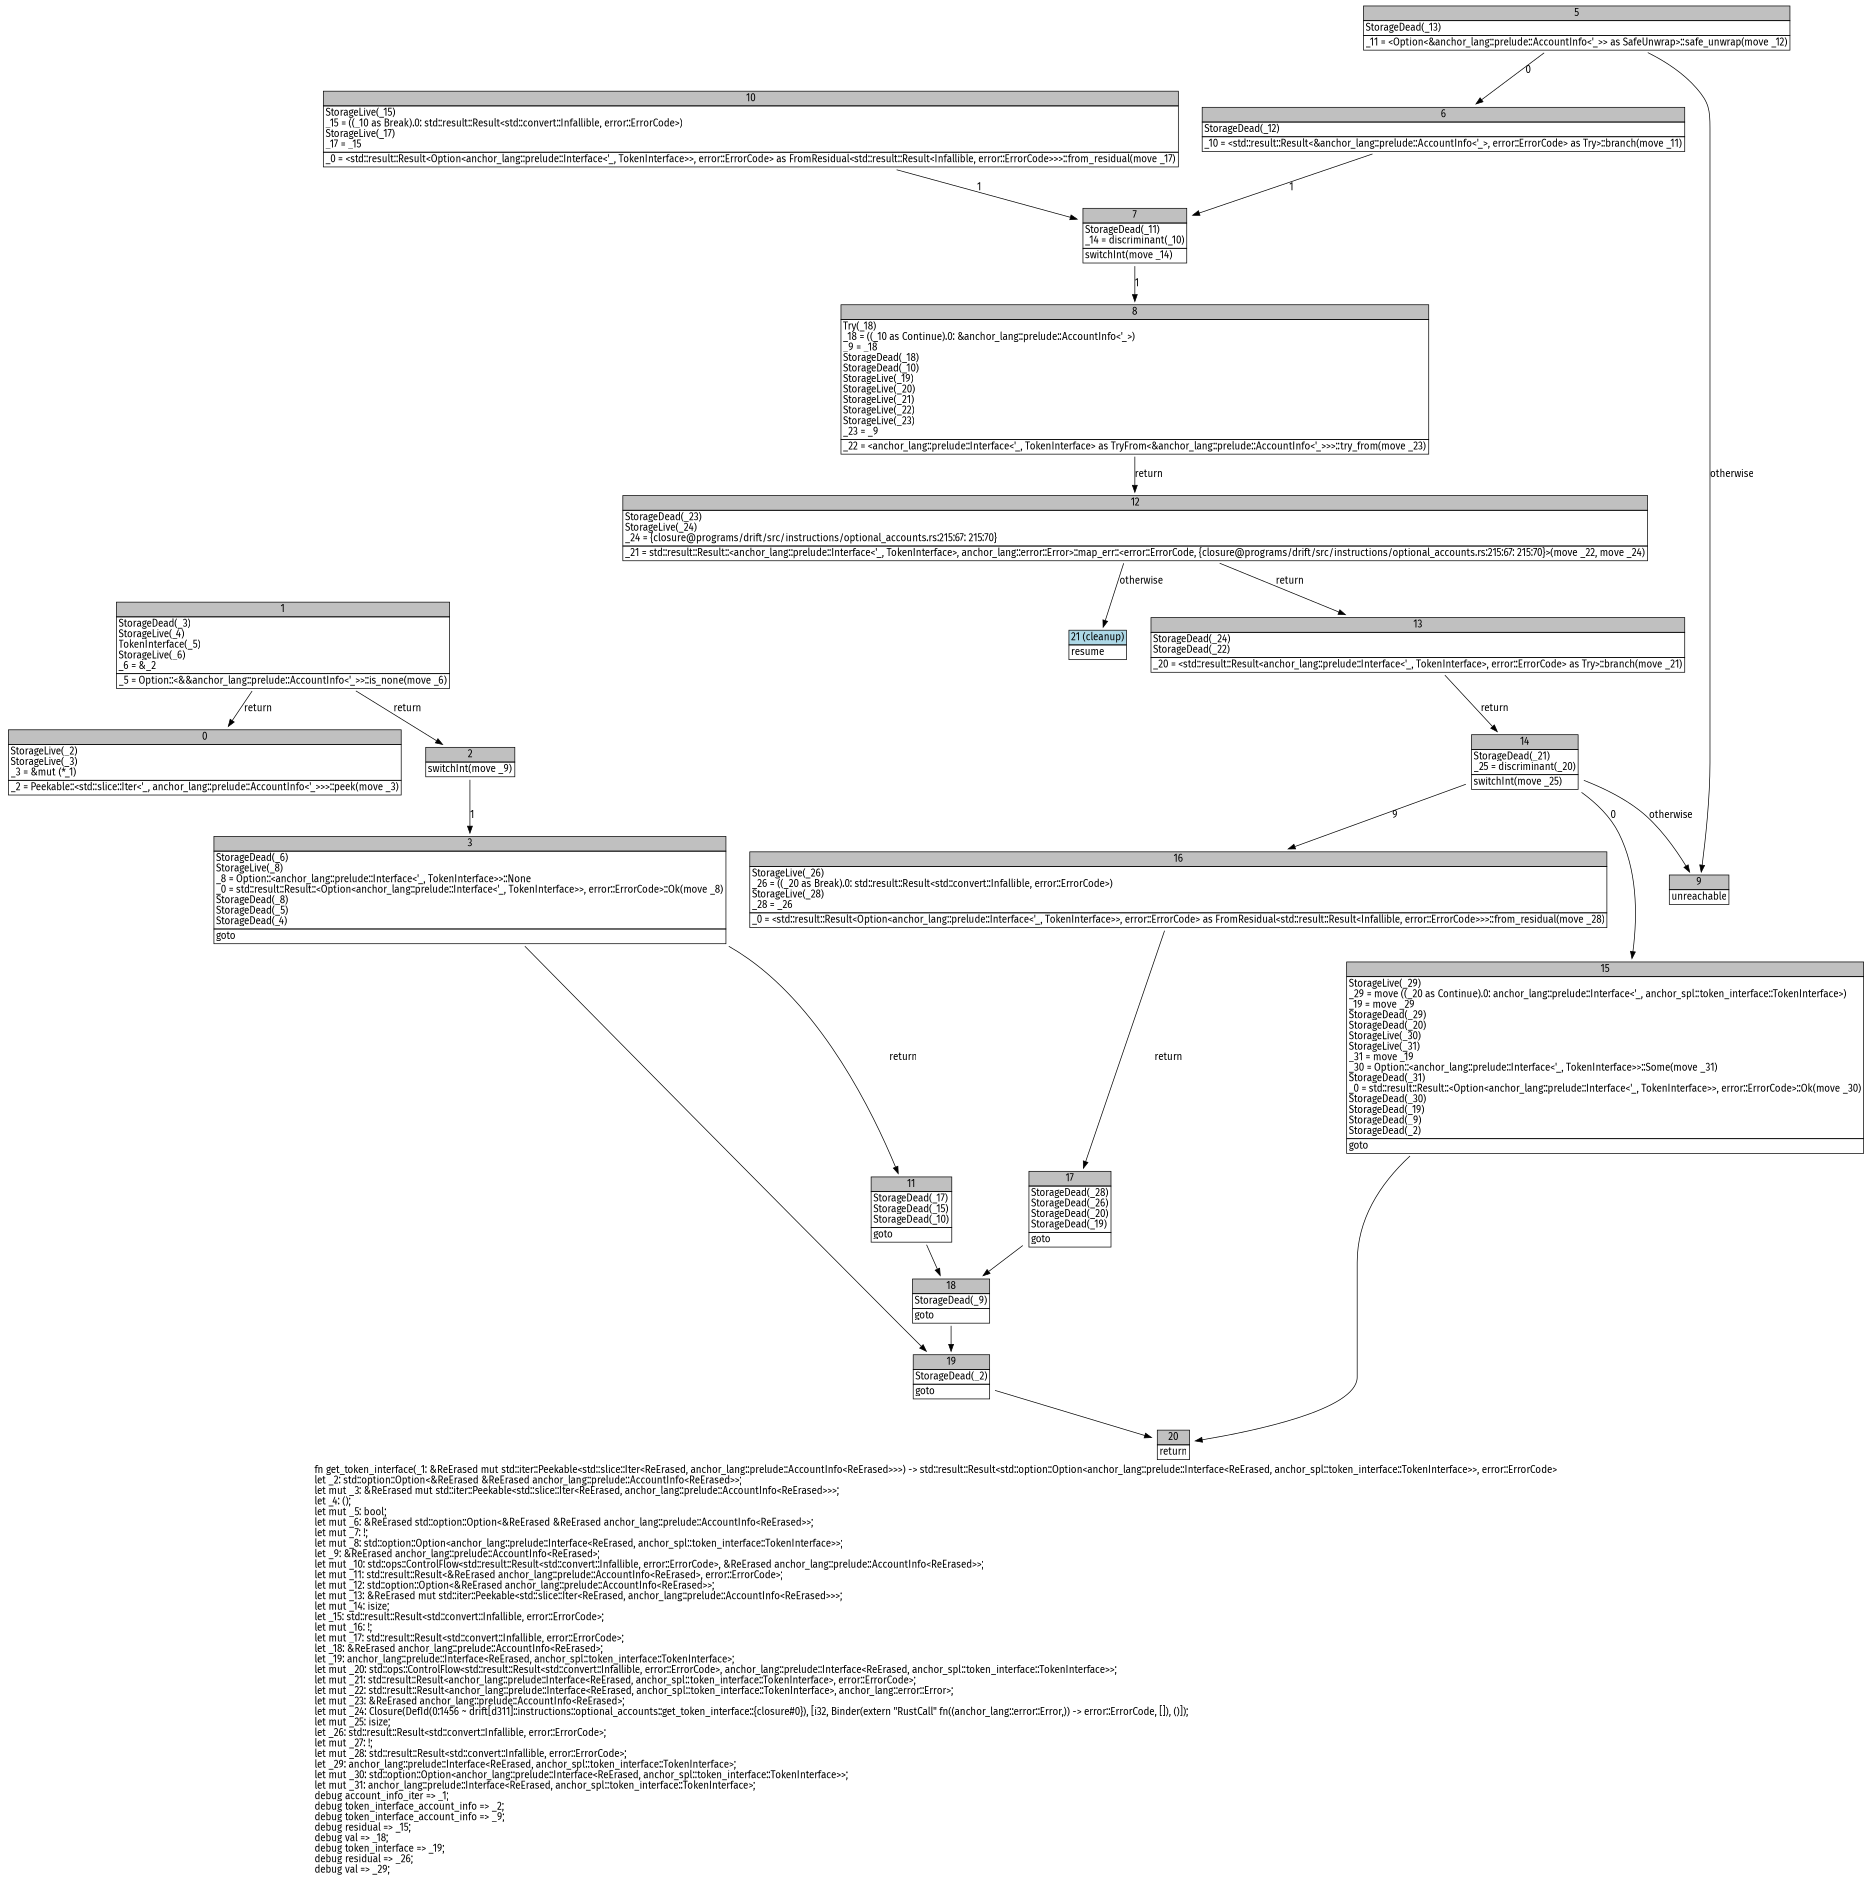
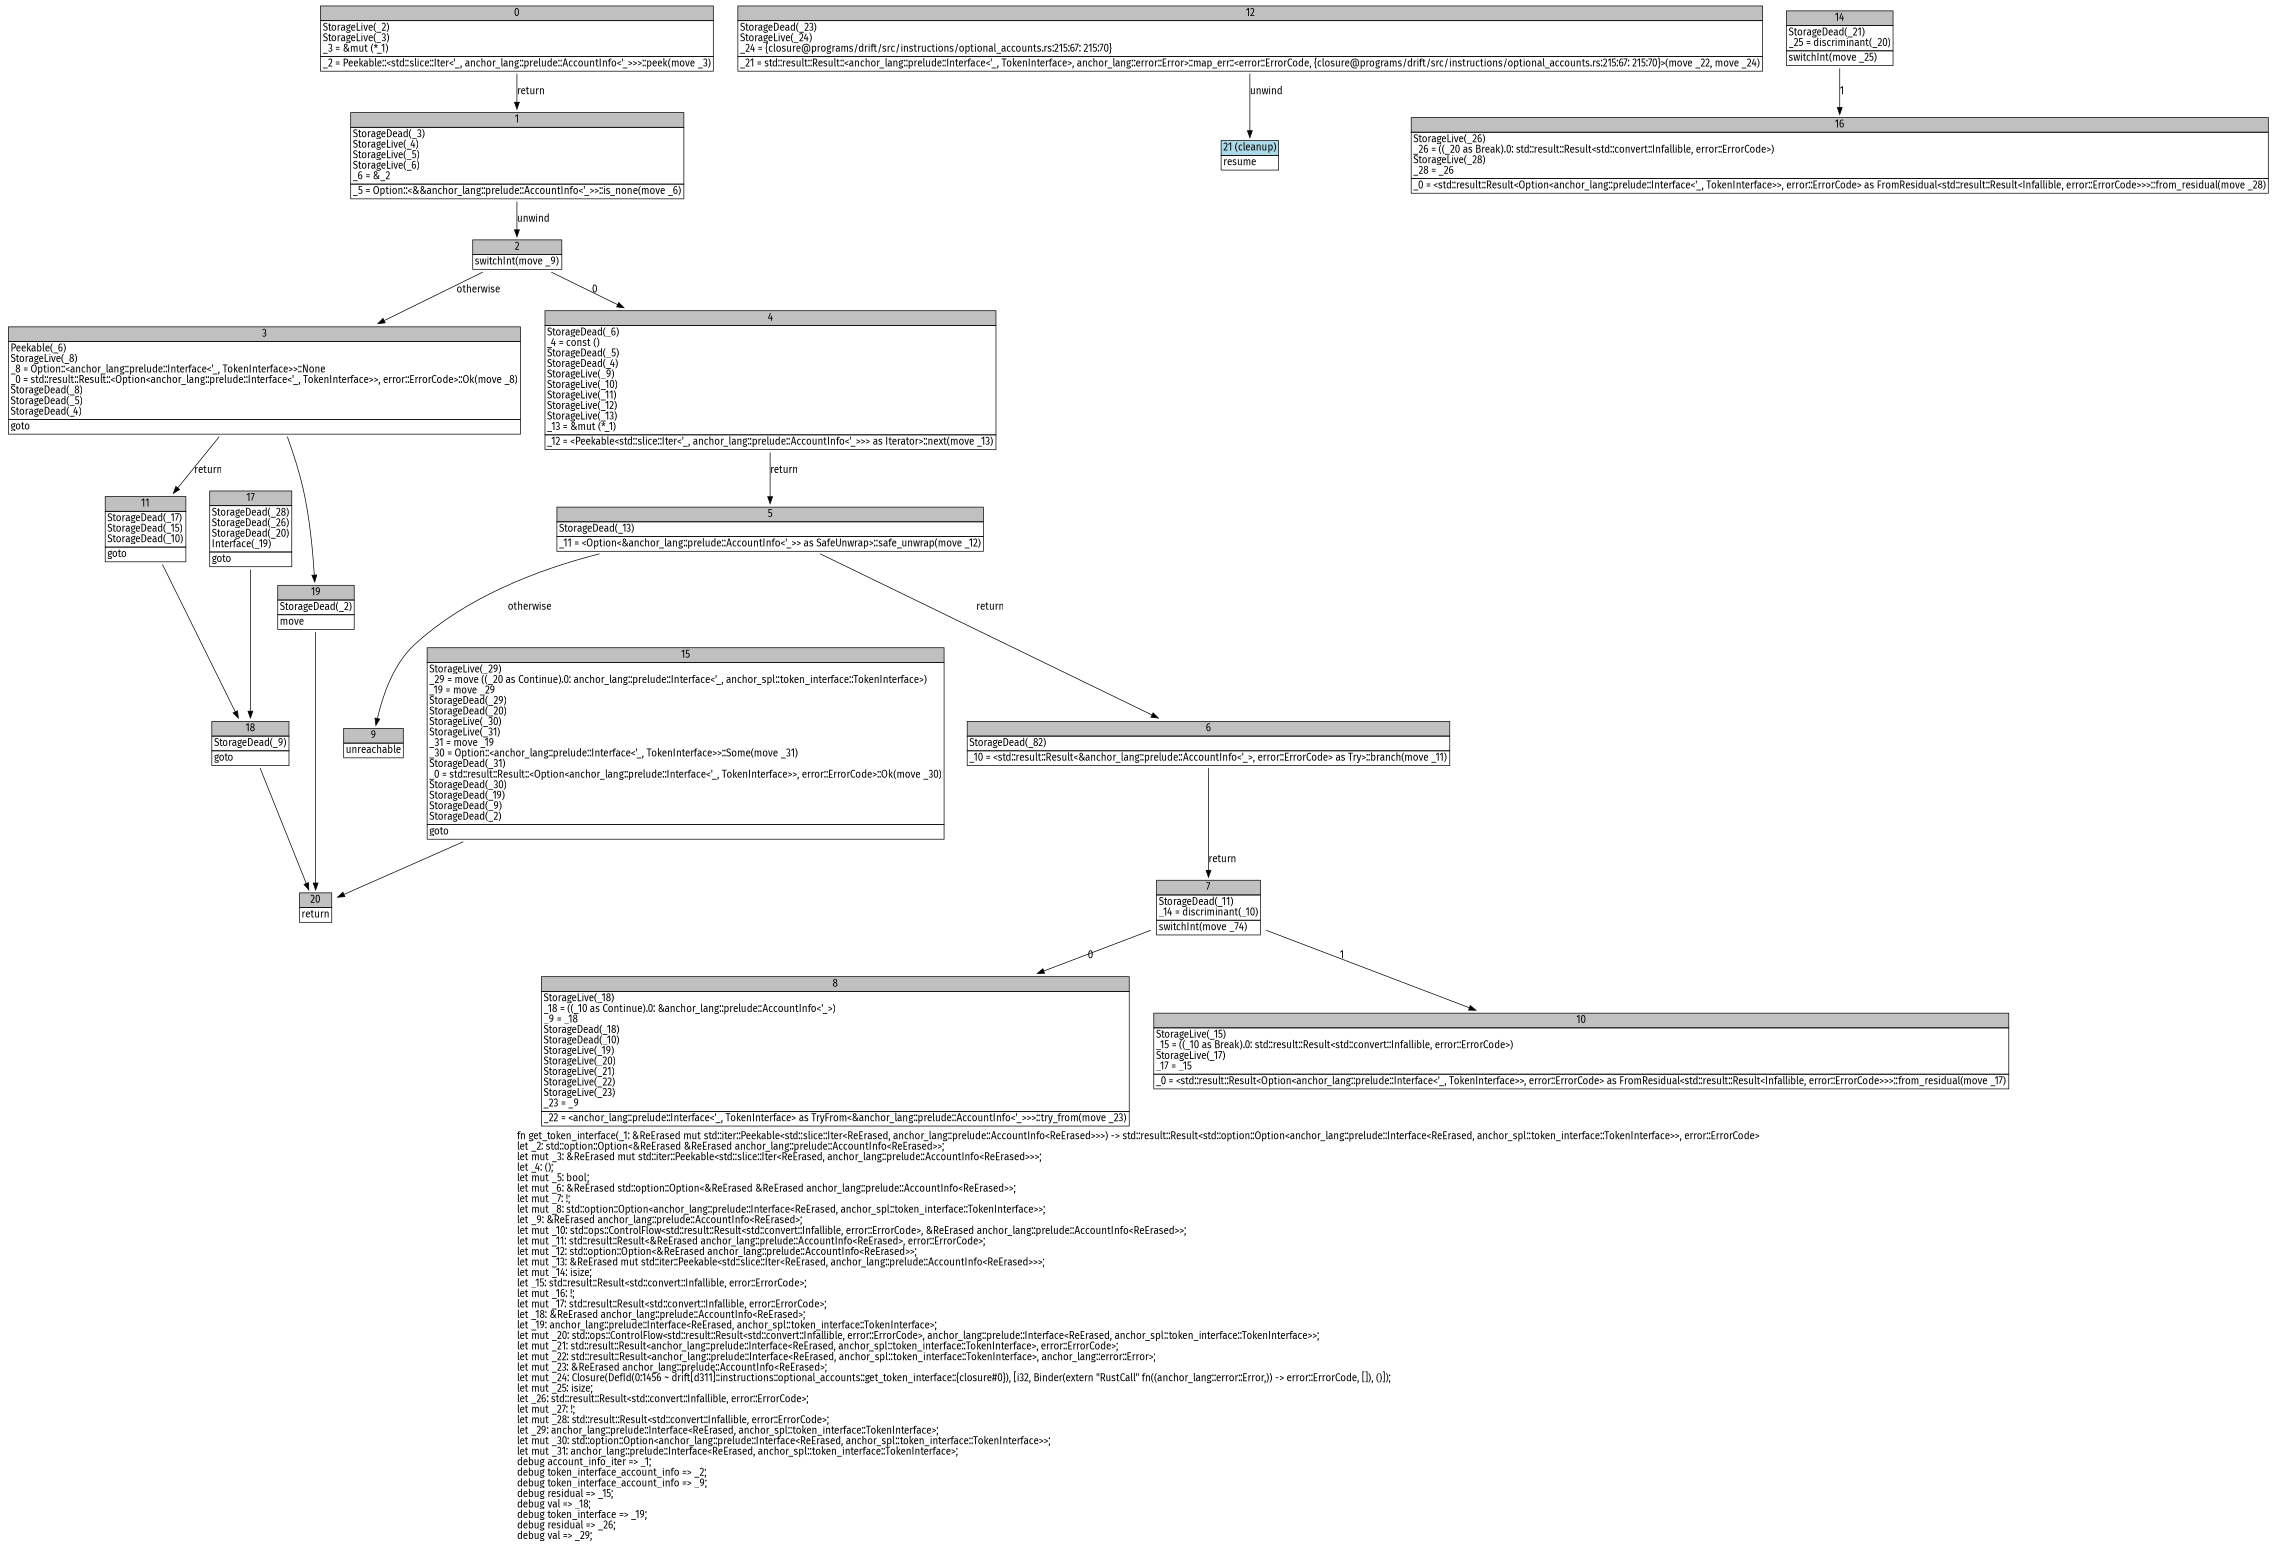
edge "5" -> "6": label "0" -> "return"
node "6": text "StorageDead(_12)" -> "StorageDead(_82)"
edge "6" -> "7": label "1" -> "return"
edge "10" -> "7": reversed
node "7": text "switchInt(move _14)" -> "switchInt(move _74)"
edge "7" -> "8": label "1" -> "0"
node "8": text "Try(_18)" -> "StorageLive(_18)"
node "4": added
edge "8" -> "12": removed, label "return"
edge "12" -> "21 (cleanup)": label "otherwise" -> "unwind"
node "1": text "TokenInterface(_5)" -> "StorageLive(_5)"
node "13": removed
edge "1" -> "0": reversed
edge "1" -> "2": label "return" -> "unwind"
edge "14" -> "9": removed, label "otherwise"
edge "2" -> "3": label "1" -> "otherwise"
edge "14" -> "16": label "9" -> "1"
node "3": text "StorageDead(_6)" -> "Peekable(_6)"
edge "14" -> "15": removed, label "0"
edge "16" -> "17": removed, label "return"
node "17": text "StorageDead(_19)" -> "Interface(_19)"
edge "18" -> "19": now "18" -> "20"
node "19": text "goto" -> "move"
